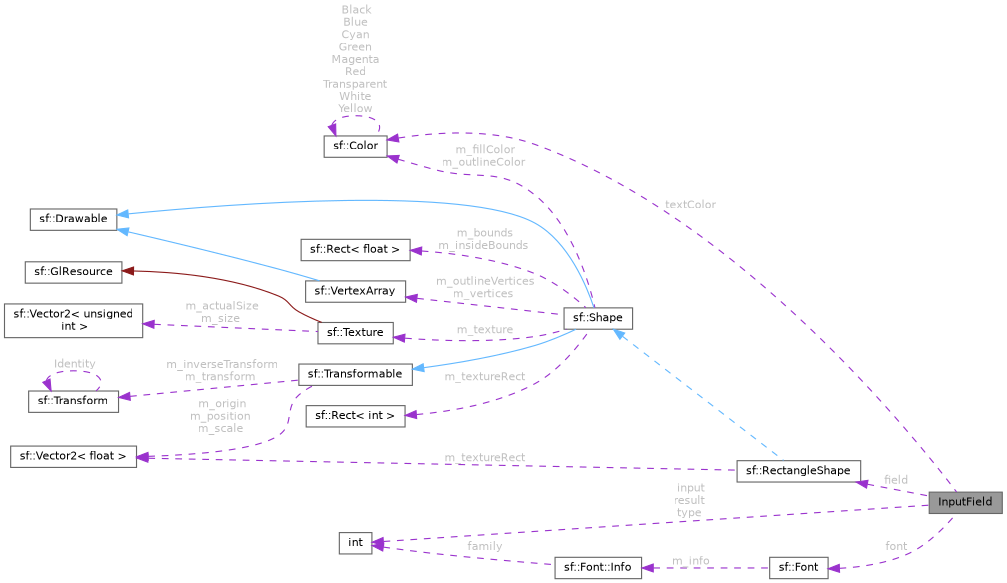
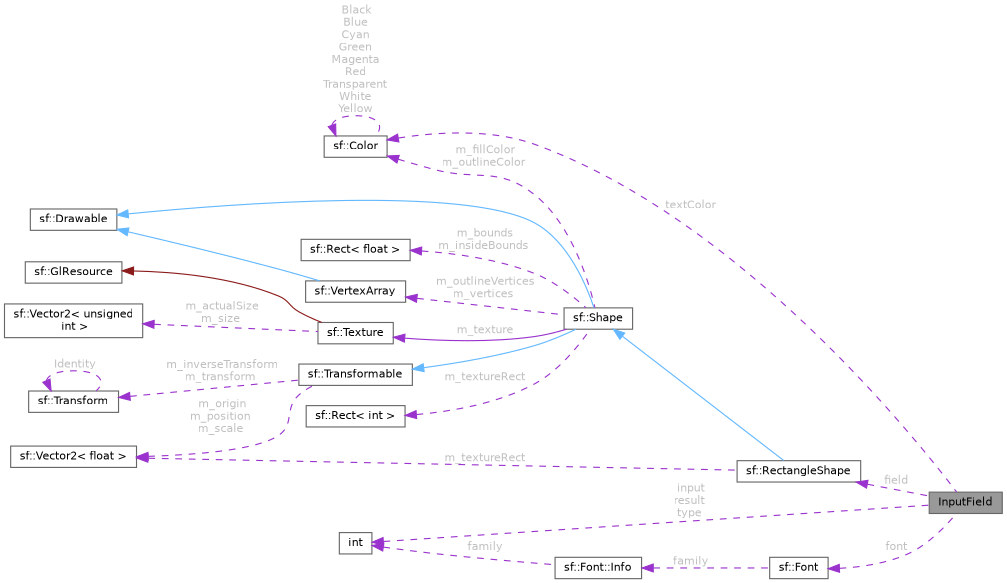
edge "sf::Shape" -> "sf::Texture": style dashed -> solid
edge "sf::RectangleShape" -> "sf::Shape": style dashed -> solid
edge "sf::Font" -> "sf::Font::Info": label " m_info" -> " family"
